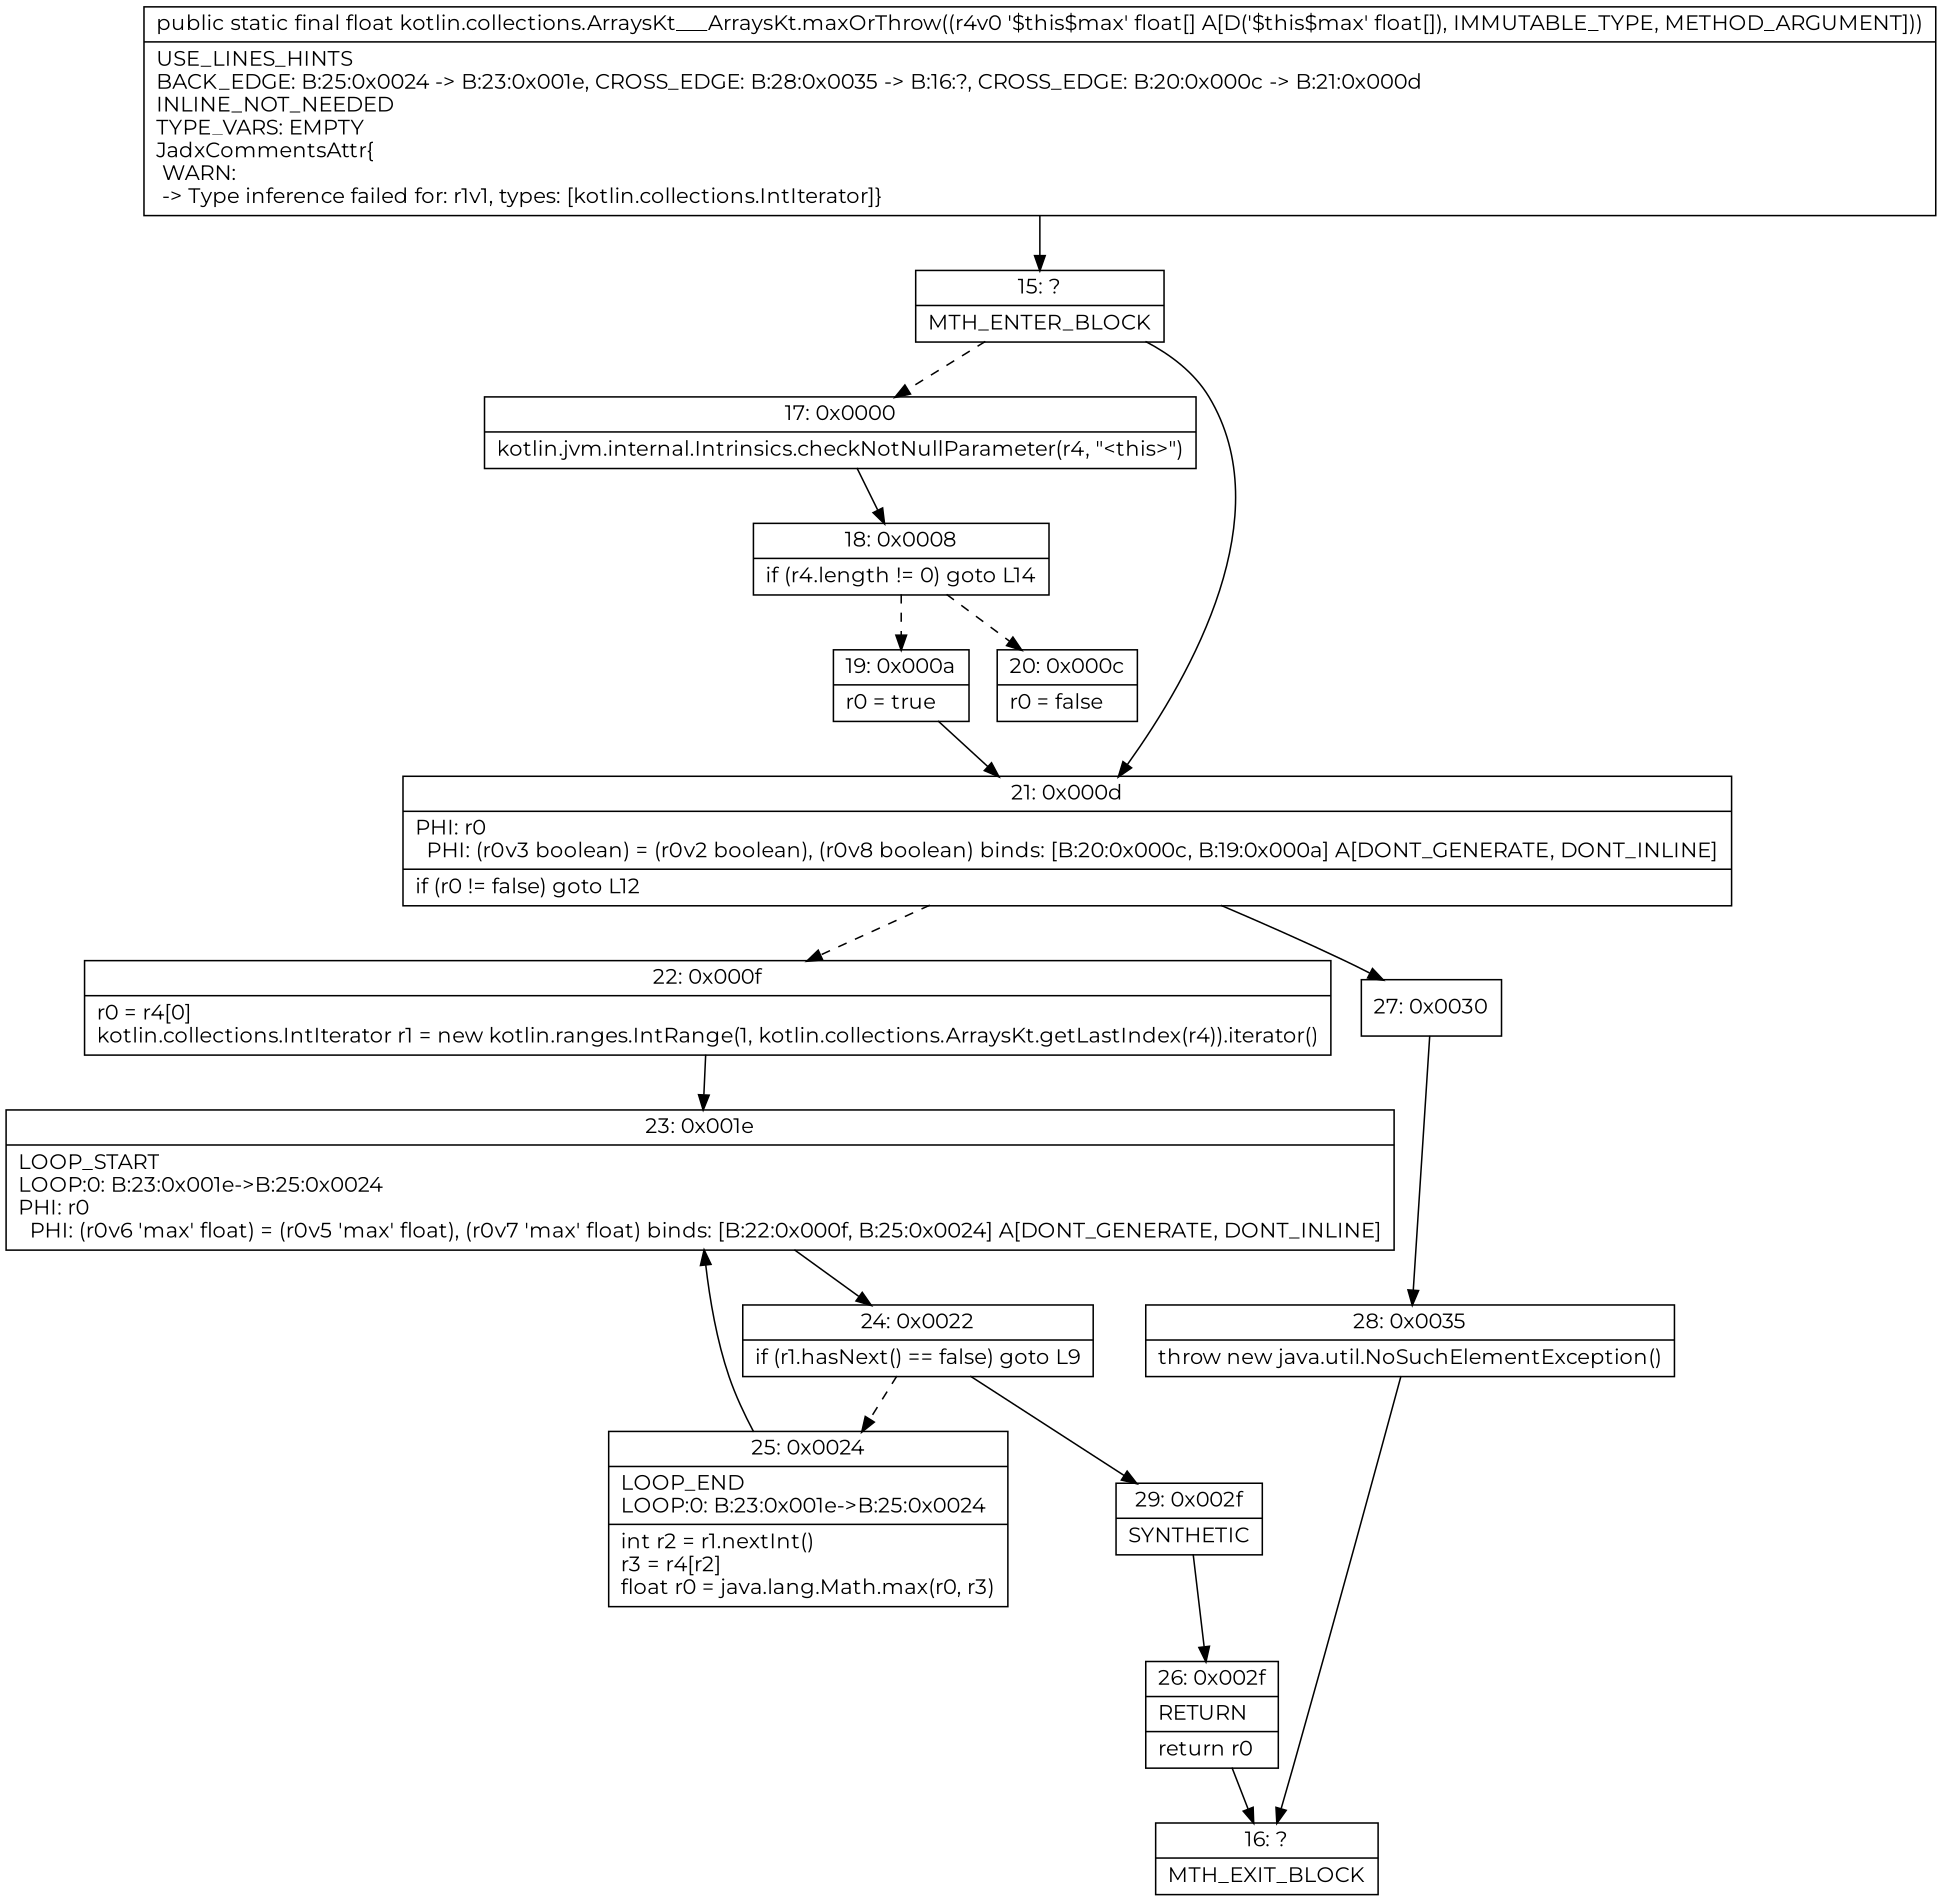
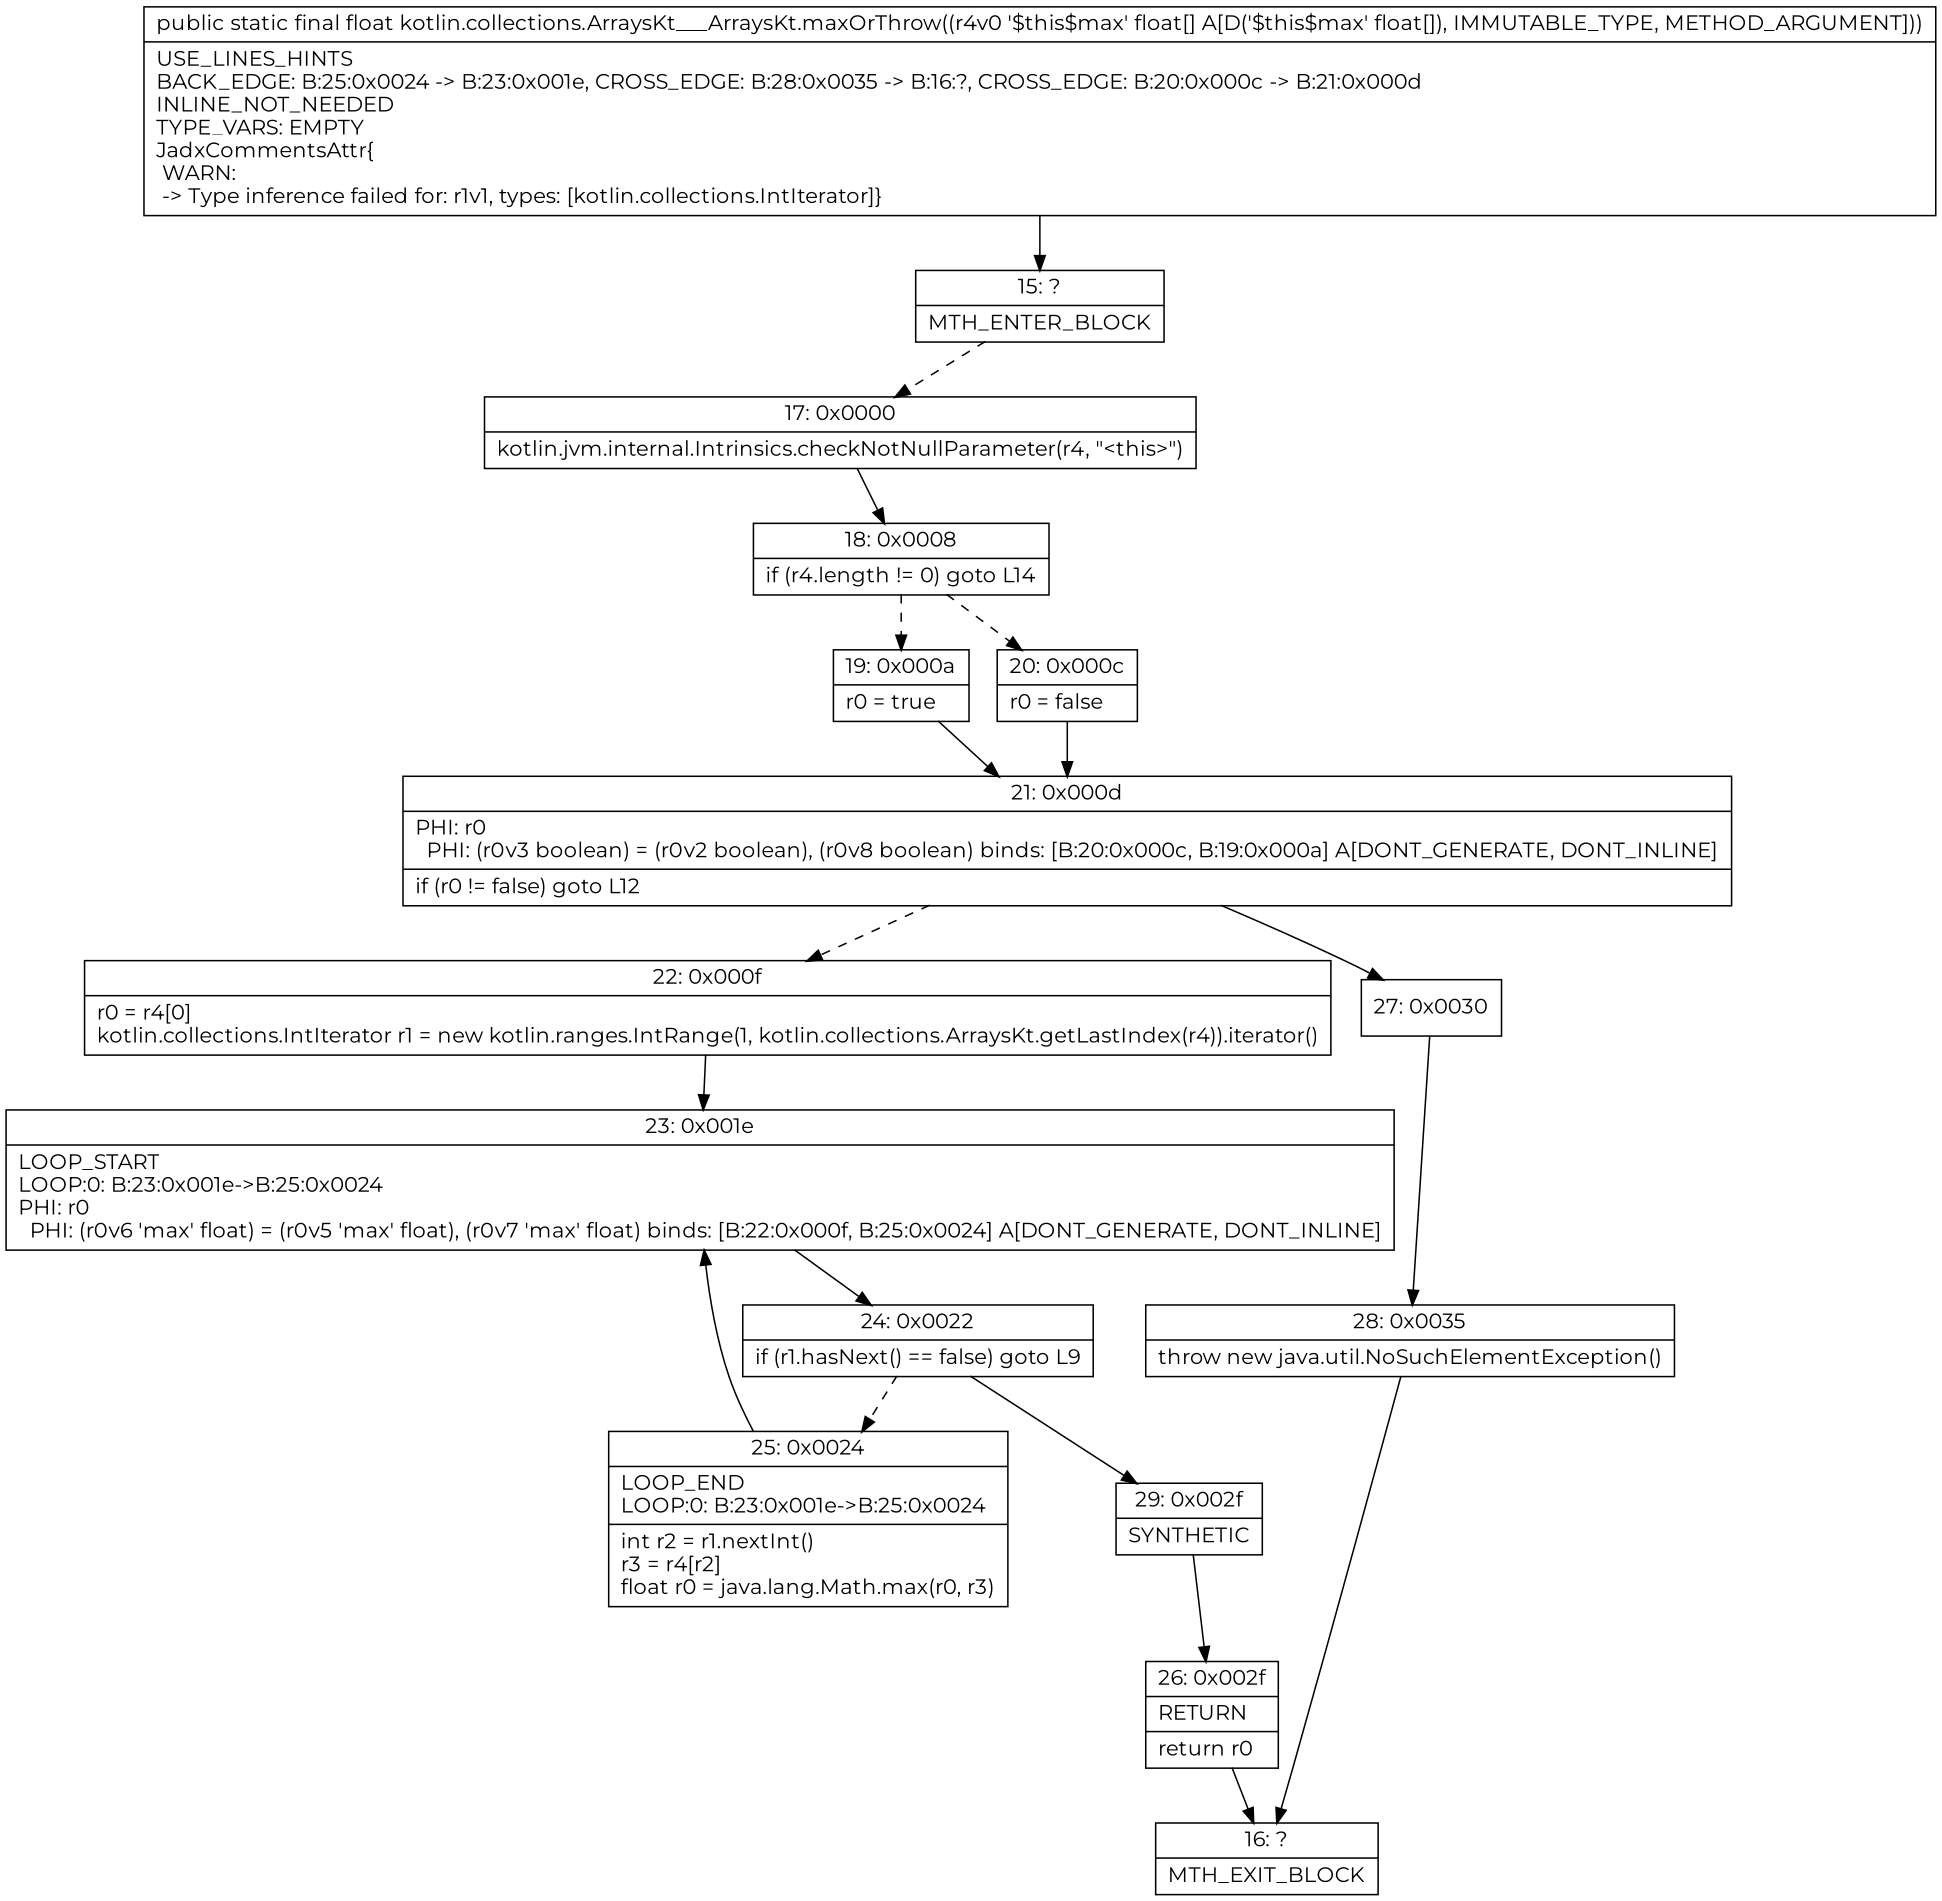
edge "15: ?" -> "21: 0x000d": now "20: 0x000c" -> "21: 0x000d"
